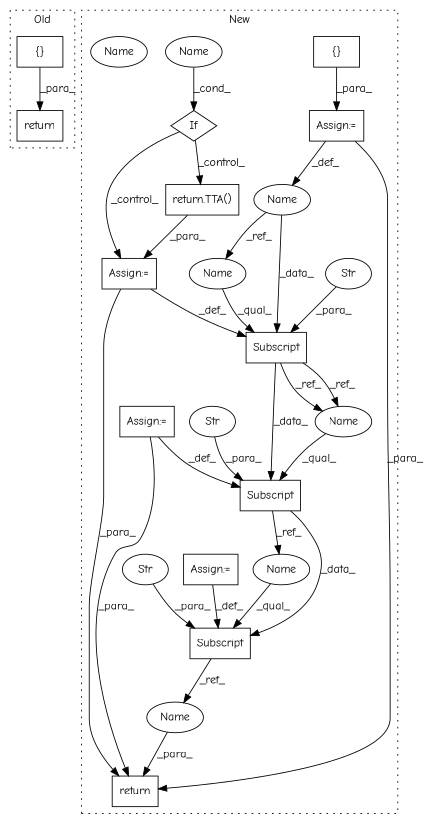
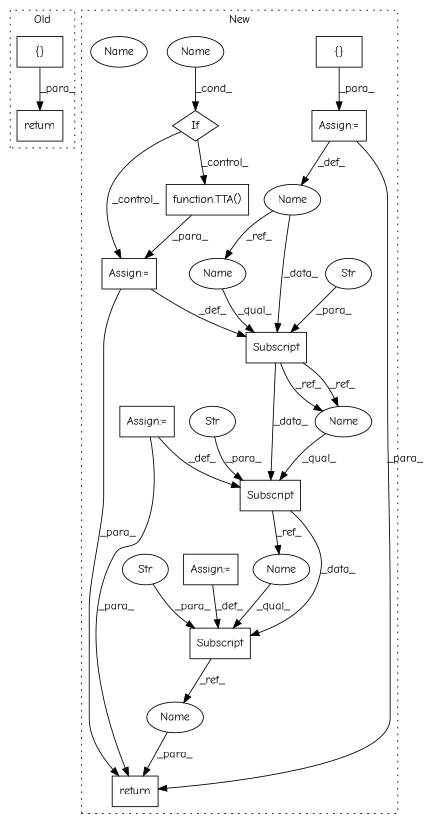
node "return.TTA()": label "return.TTA()" -> "function.TTA()"
